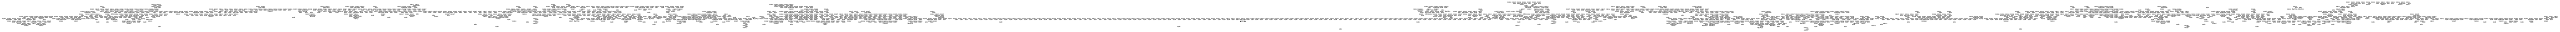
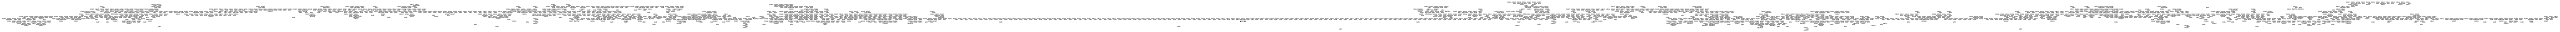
node "resource:SIO_001079": added
edge "resource:SIO_000195" -> "resource:SIO_000171": now "resource:SIO_000195" -> "resource:SIO_000111"
node "resource:SIO_000562": added
node "resource:SIO_001285": removed
